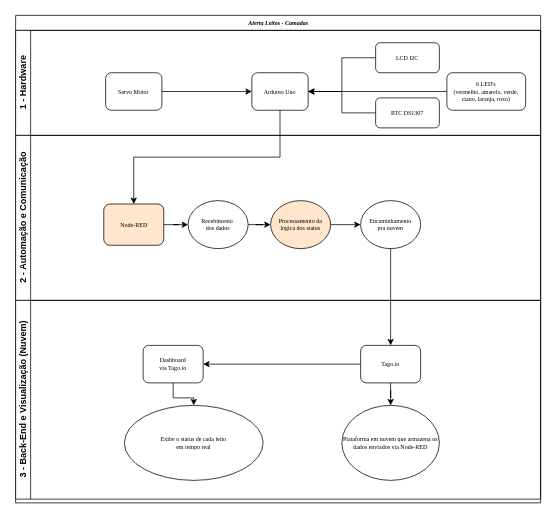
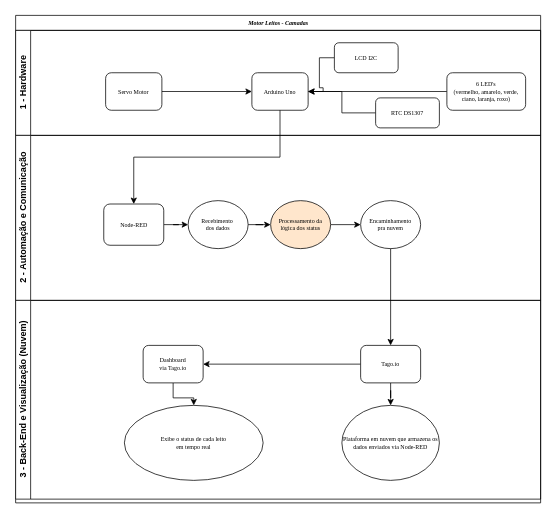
node "Alerta Leitos - Camadas": label "Alerta Leitos - Camadas" -> "Motor Leitos - Camadas"
node "LCD I2C": moved (407, 58) -> (366, 58)
node "Node-RED": fillcolor #ffe6cc -> #ffffff
